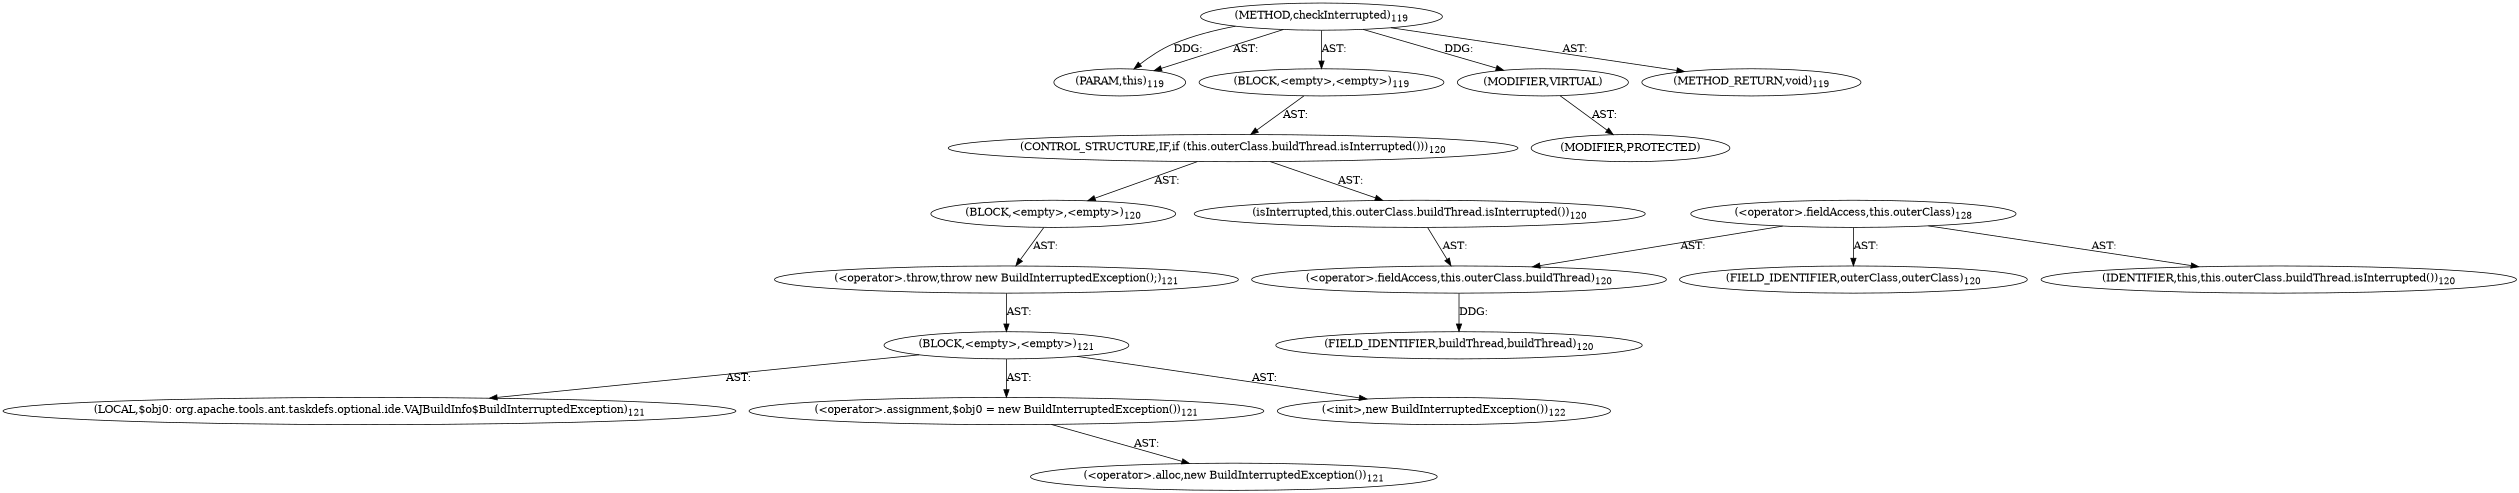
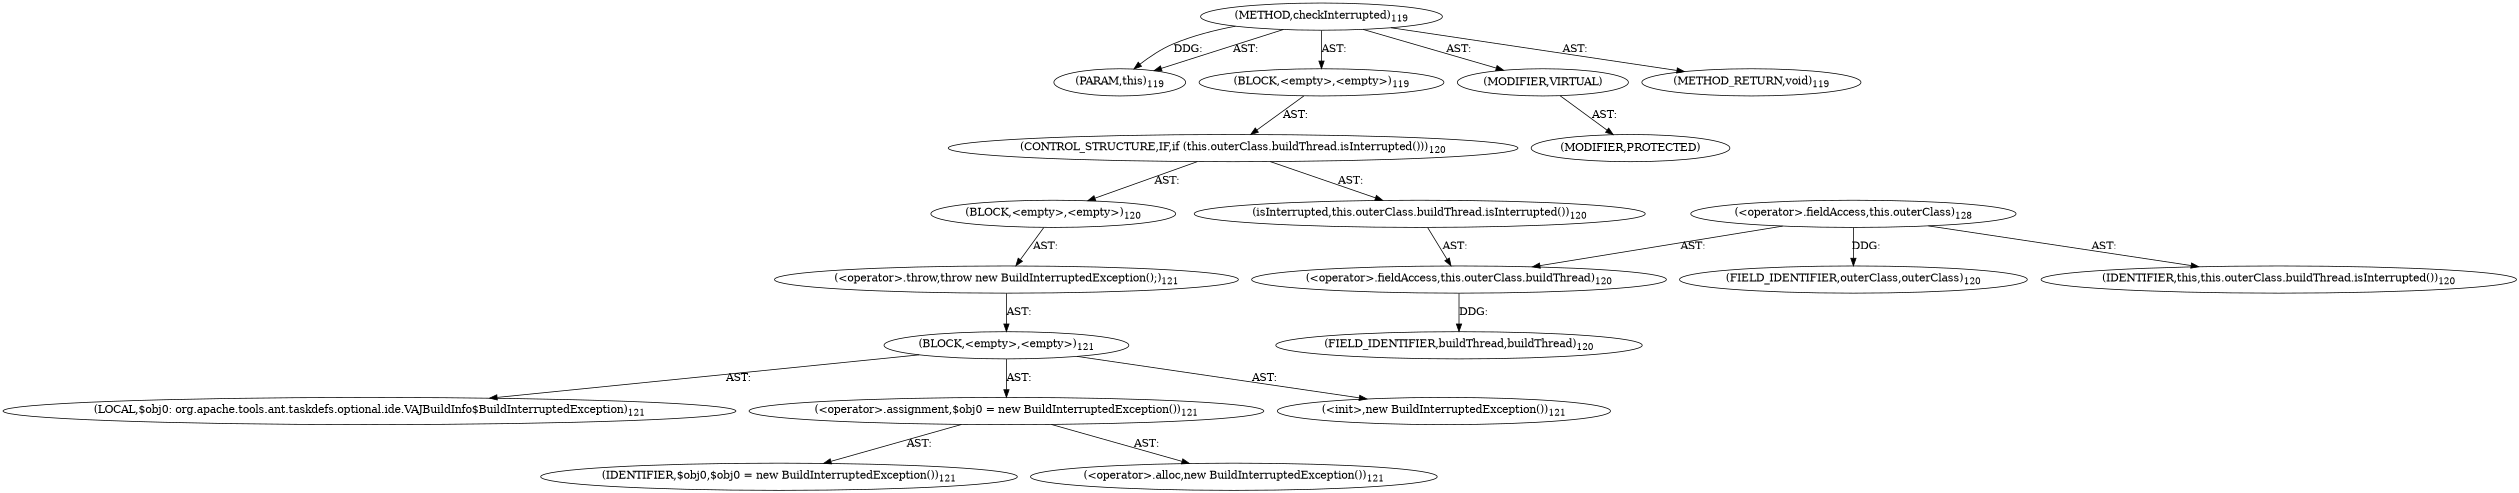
edge "(METHOD,checkInterrupted)" -> "(MODIFIER,VIRTUAL)": label "DDG: " -> "AST: "
edge "(<operator>.fieldAccess,this.outerClass)" -> "(FIELD_IDENTIFIER,outerClass,outerClass)": label "AST: " -> "DDG: "
node "(<init>,new BuildInterruptedException())": text "122" -> "121"
node "(IDENTIFIER,$obj0,$obj0 = new BuildInterruptedException())": added
